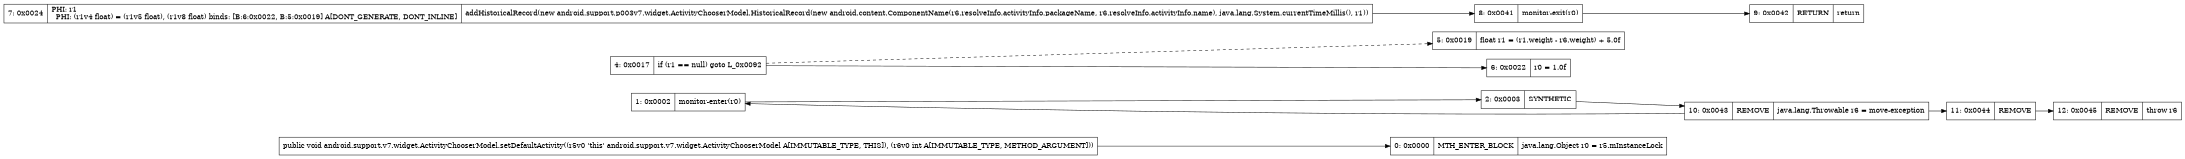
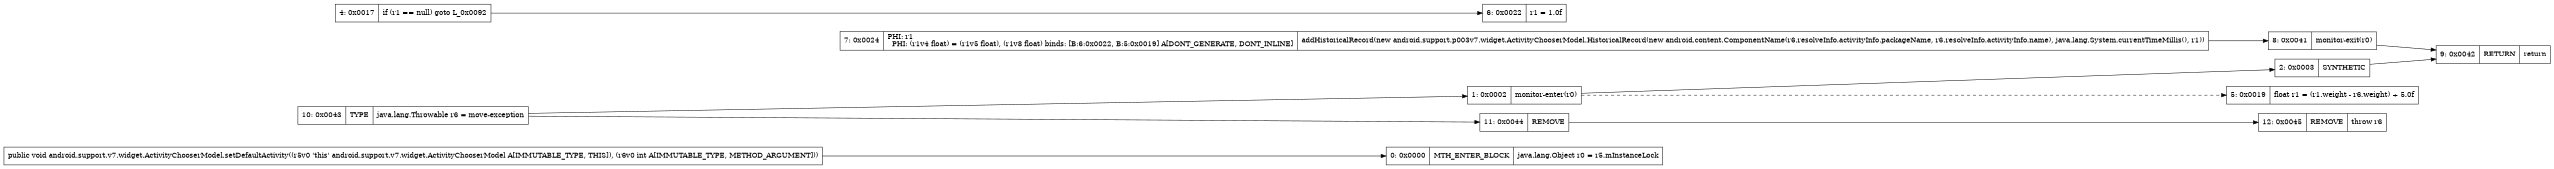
edge "4: 0x0017" -> "5: 0x0019": now "1: 0x0002" -> "5: 0x0019"
node "6: 0x0022": text "r0 = 1.0f" -> "r1 = 1.0f"
edge "2: 0x0003" -> "10: 0x0043": now "2: 0x0003" -> "9: 0x0042"
node "10: 0x0043": text "REMOVE" -> "TYPE"
